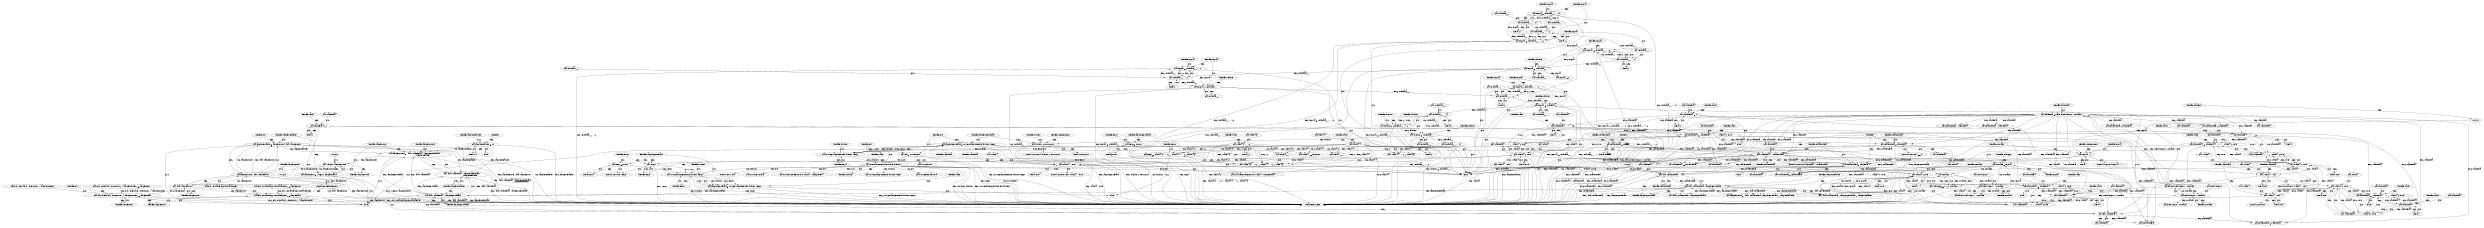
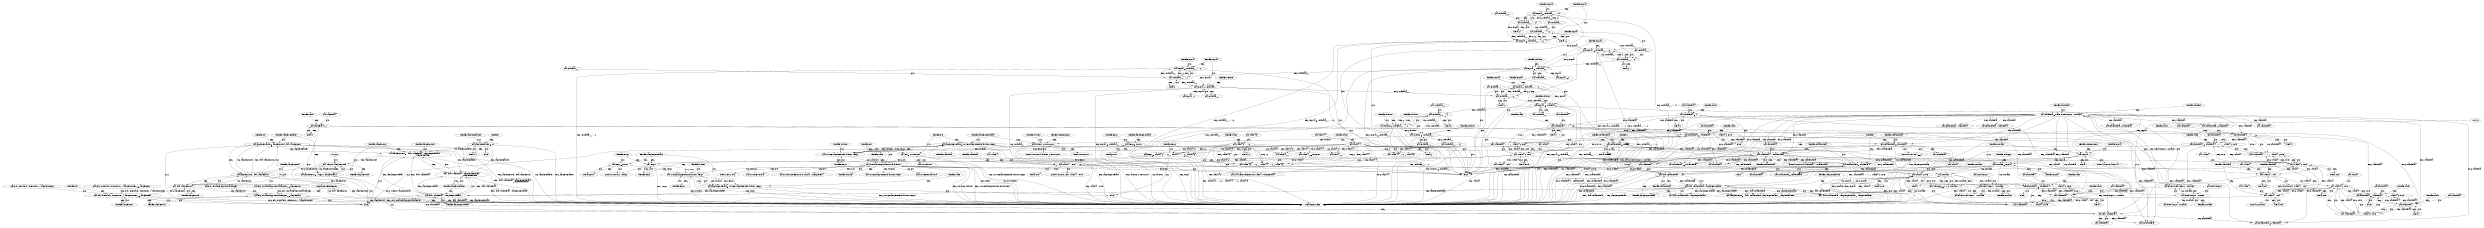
node "(Call,tmp_val > 2)": added
edge "(Identifier,track_end)" -> "1001313": now "(Identifier,track_end)" -> "(Call,track_delta = malloc(sizeof(uint32_t) * no_tracks))"
edge "(Literal,0xffffffff)" -> "(Call,smallest_delta = 0xffffffff)": label "AST: " -> "DDG: 8"
node "(ControlStructure,if (!tempo))": label "(ControlStructure,if (!tempo))" -> "(ControlStructure,if (!running))"
edge "(Call,smallest_delta = 0xffffffff)" -> "(MethodReturn,RET)": label "DDG: sample_remainder" -> "DDG: smallest_delta"
edge "1001329" -> "(JumpTarget,NEXT_TRACK2:)": now "1001329" -> "(Call,(float) sample_count)"
edge "(Call,malloc(sizeof(uint8_t *) * no_tracks))" -> "(Call,no_tracks = tmp_val)": now "(Call,tmp_val < 1)" -> "(Call,no_tracks = tmp_val)"
node "(Call,sizeof(uint32_t) * no_tracks)": label "(Call,sizeof(uint32_t) * no_tracks)" -> "(Call,sizeof(uint32_t) * no_next)"
